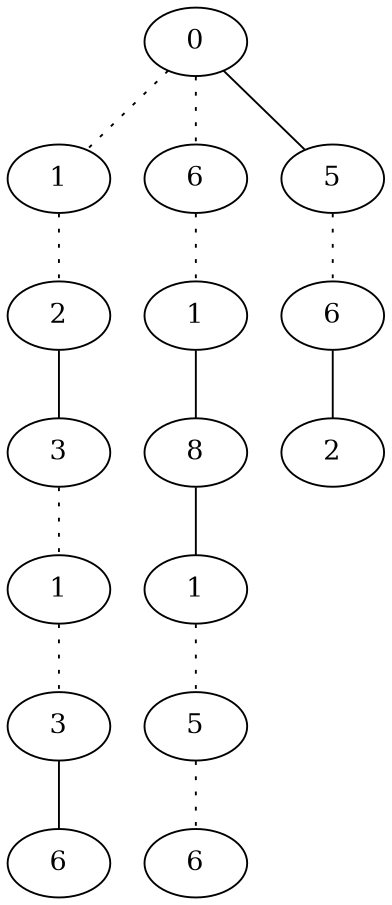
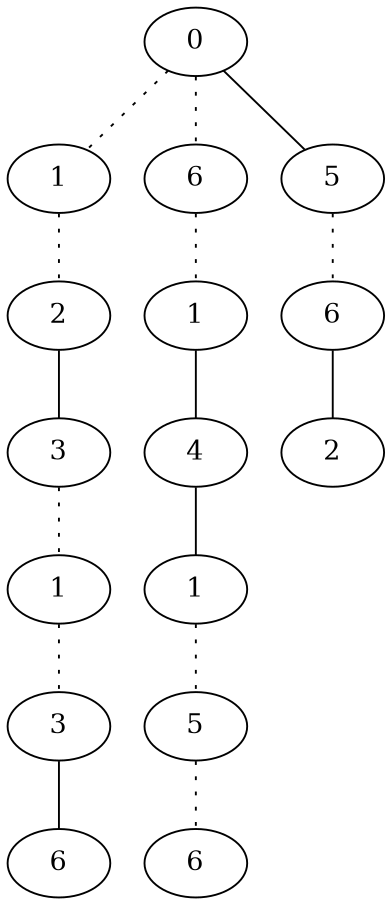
node "8": label "8" -> "4"
